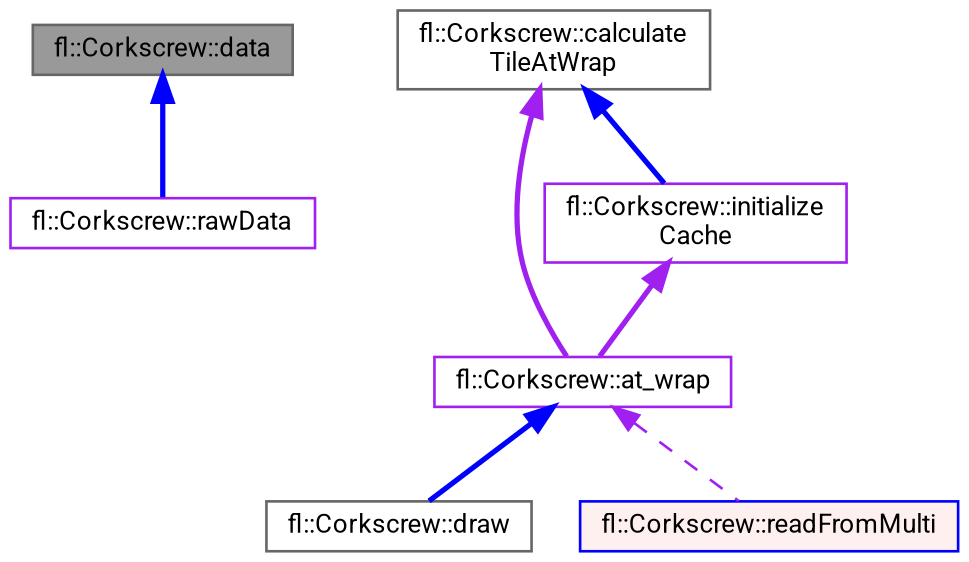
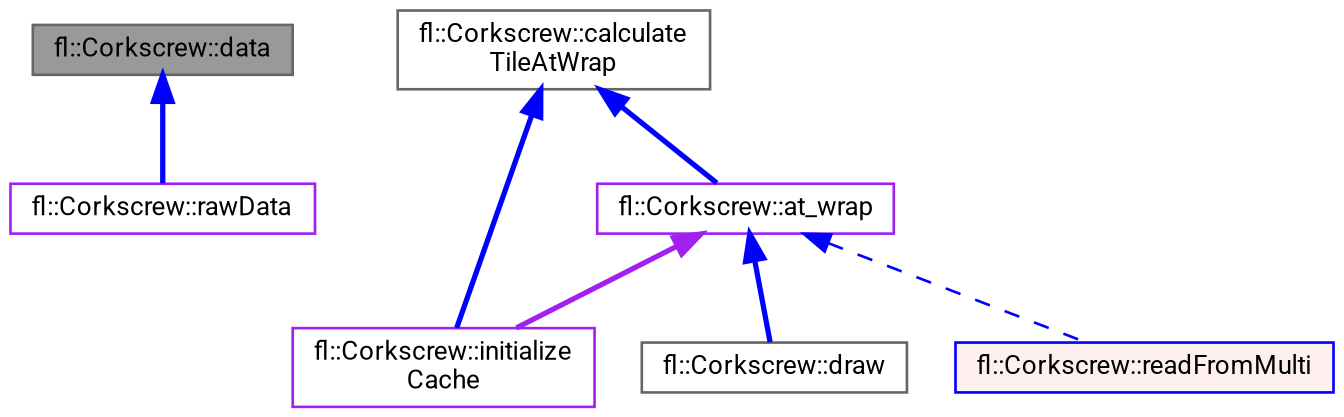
edge "fl::Corkscrew::at_wrap" -> "fl::Corkscrew::calculate TileAtWrap": color purple -> blue
edge "fl::Corkscrew::at_wrap" -> "fl::Corkscrew::initialize Cache": reversed
edge "fl::Corkscrew::readFromMulti" -> "fl::Corkscrew::at_wrap": color purple -> blue
